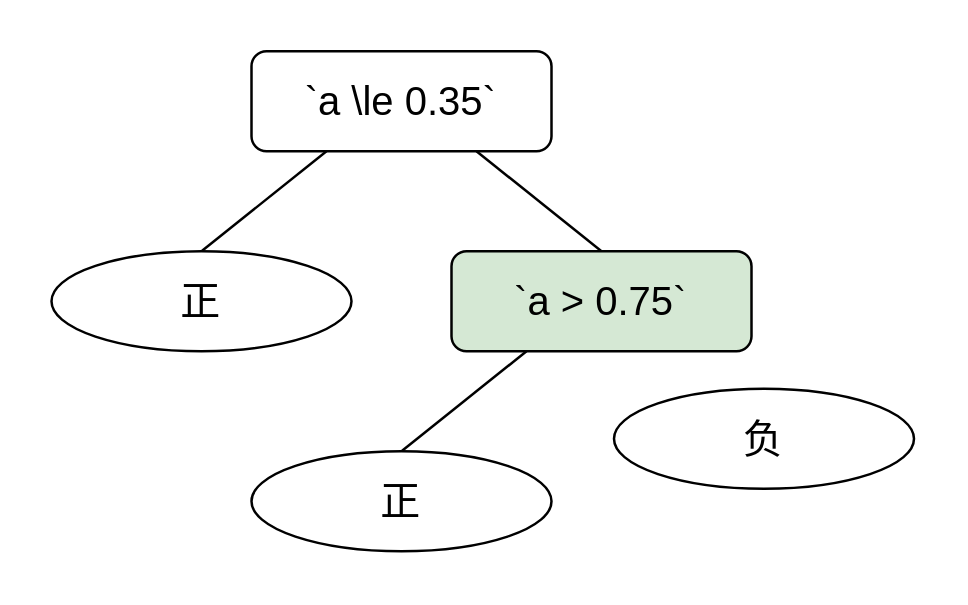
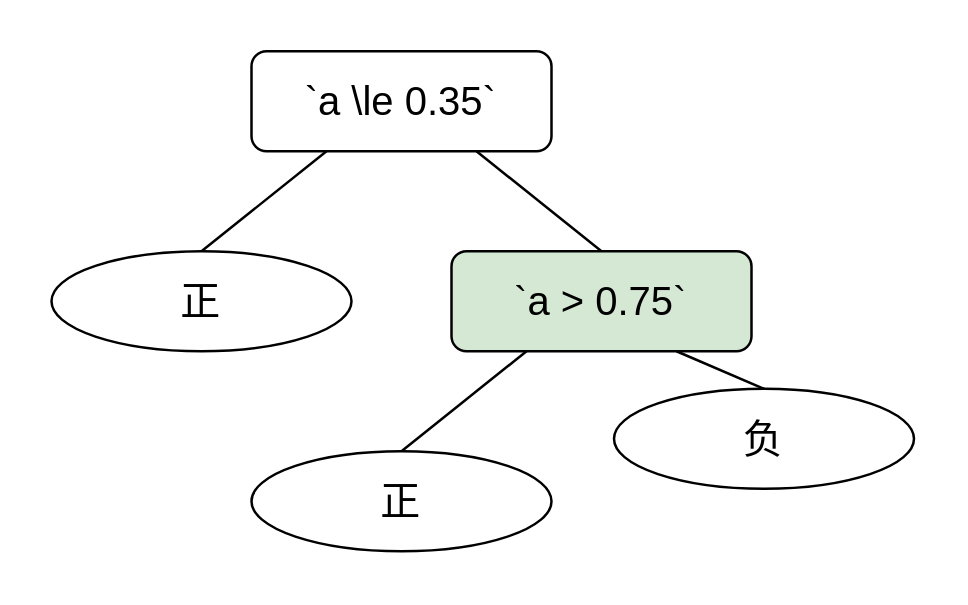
edge "`a > 0.75`" -- "负": added
